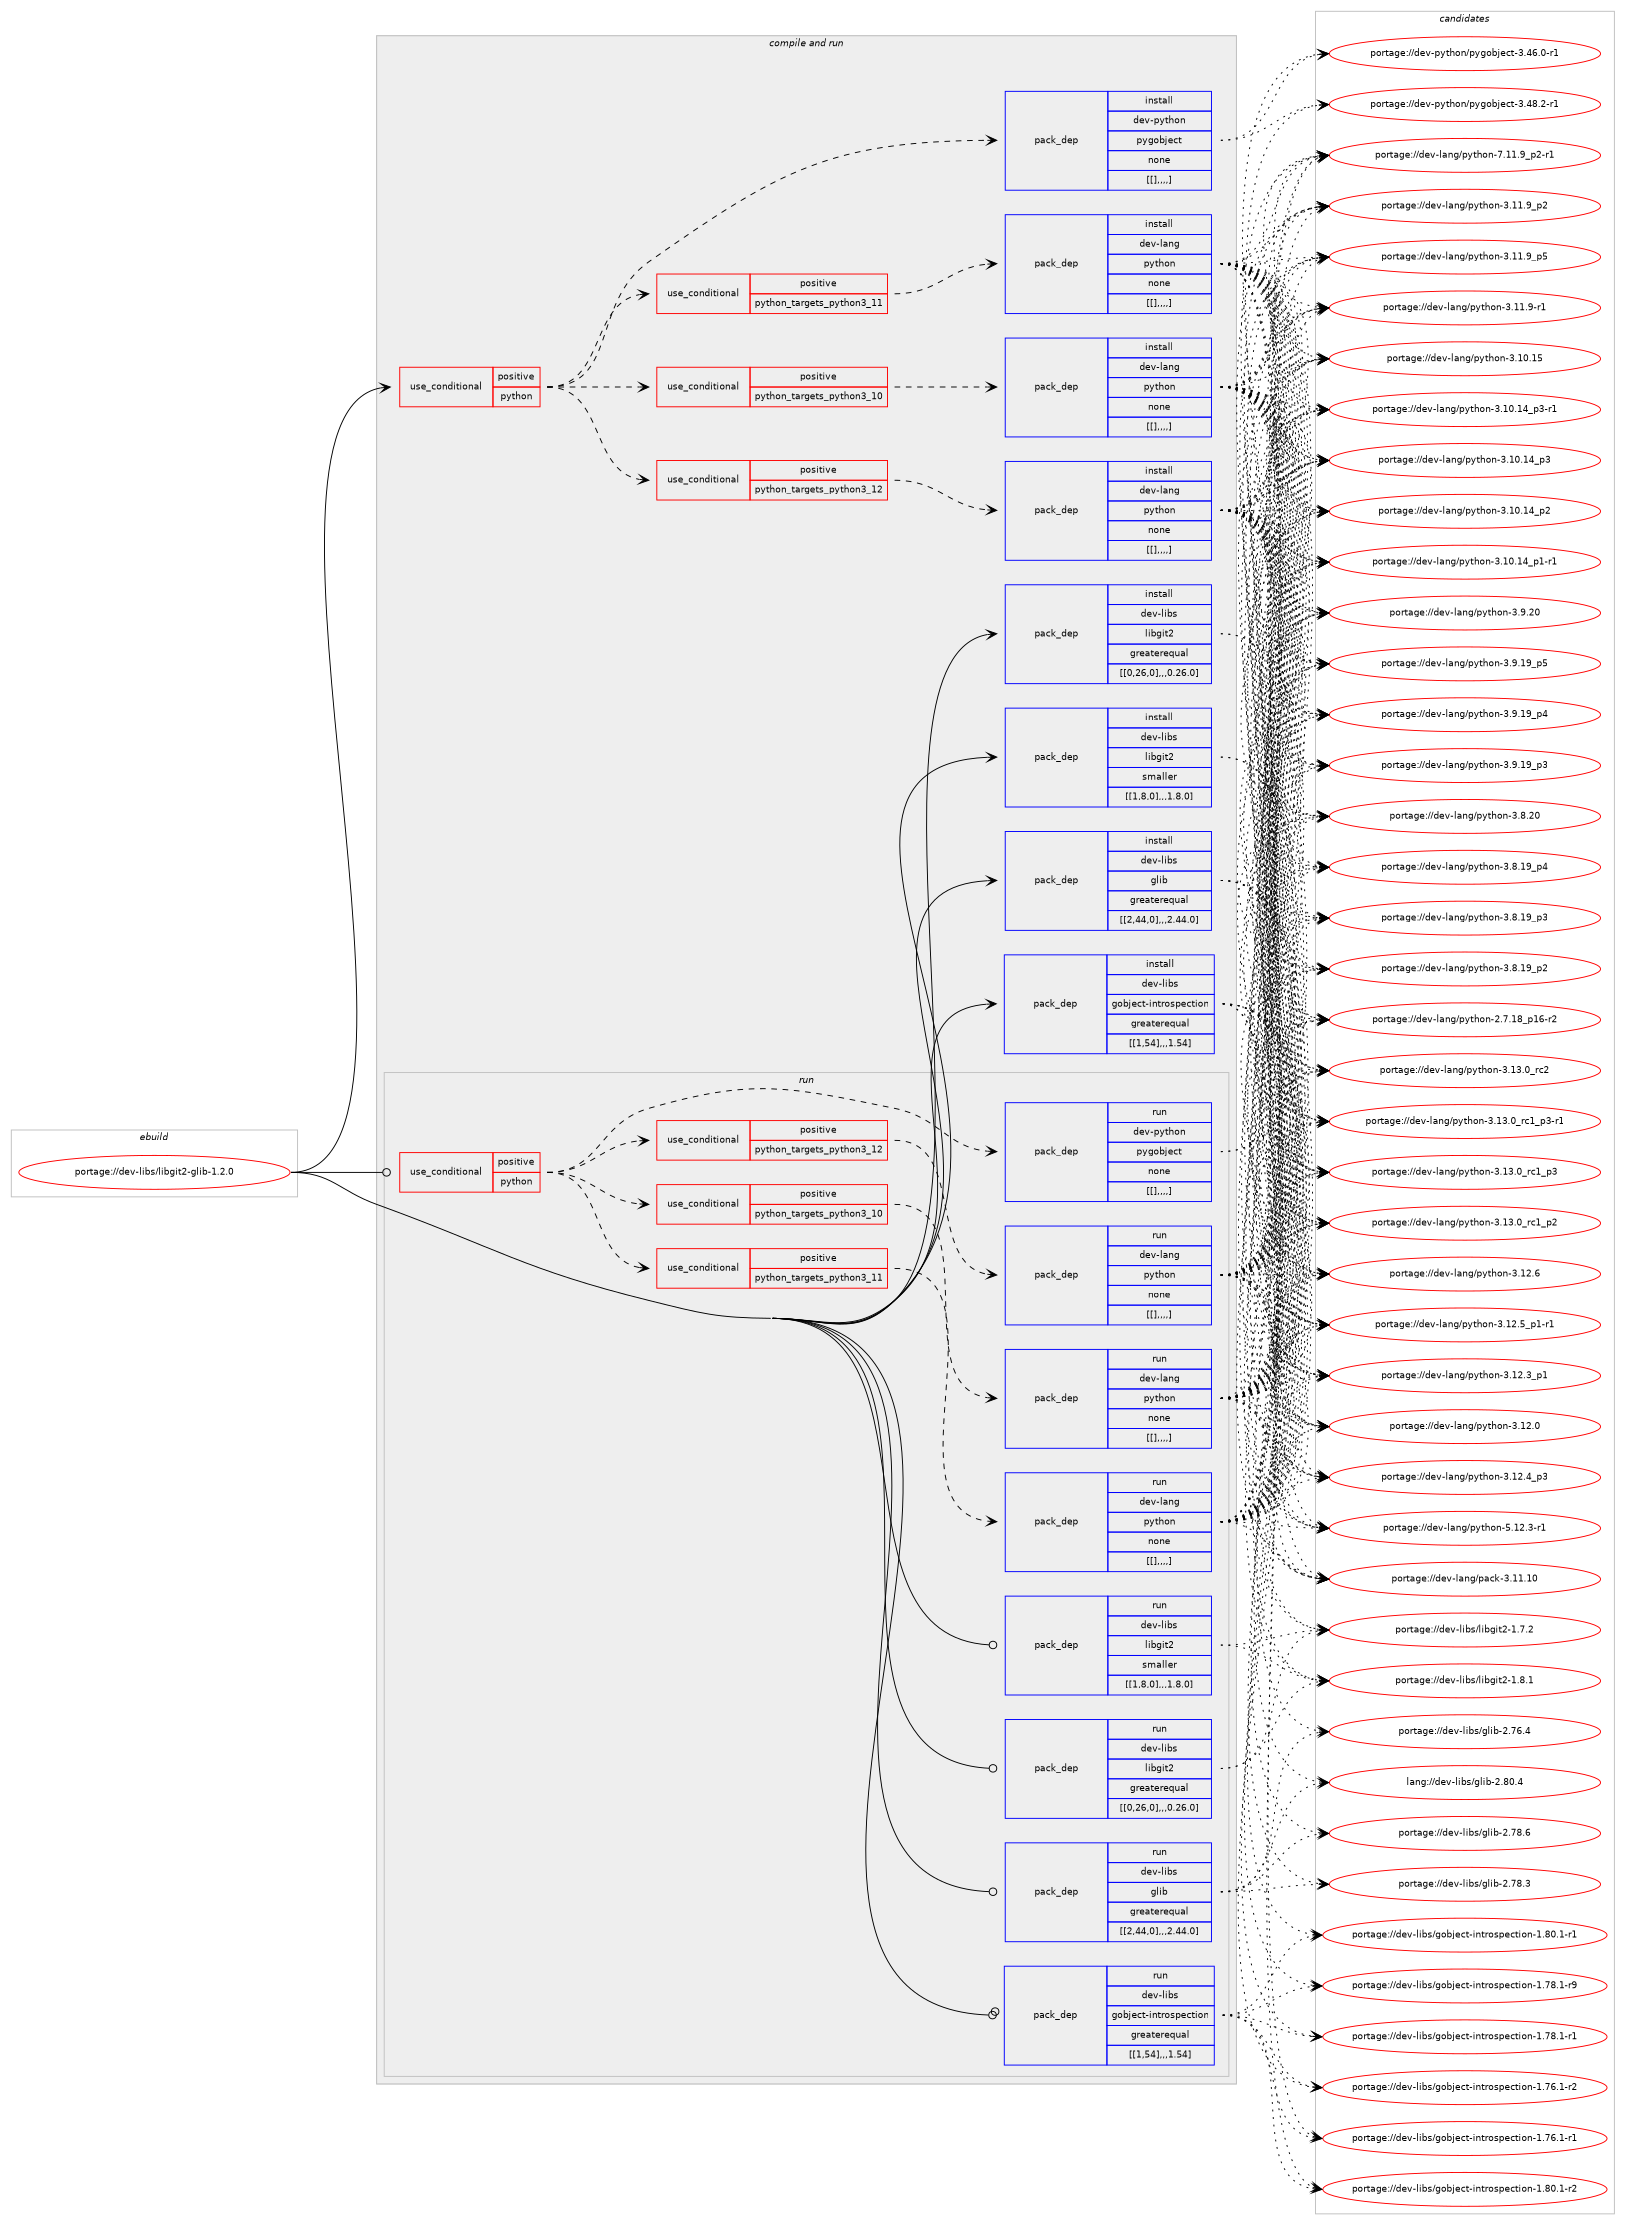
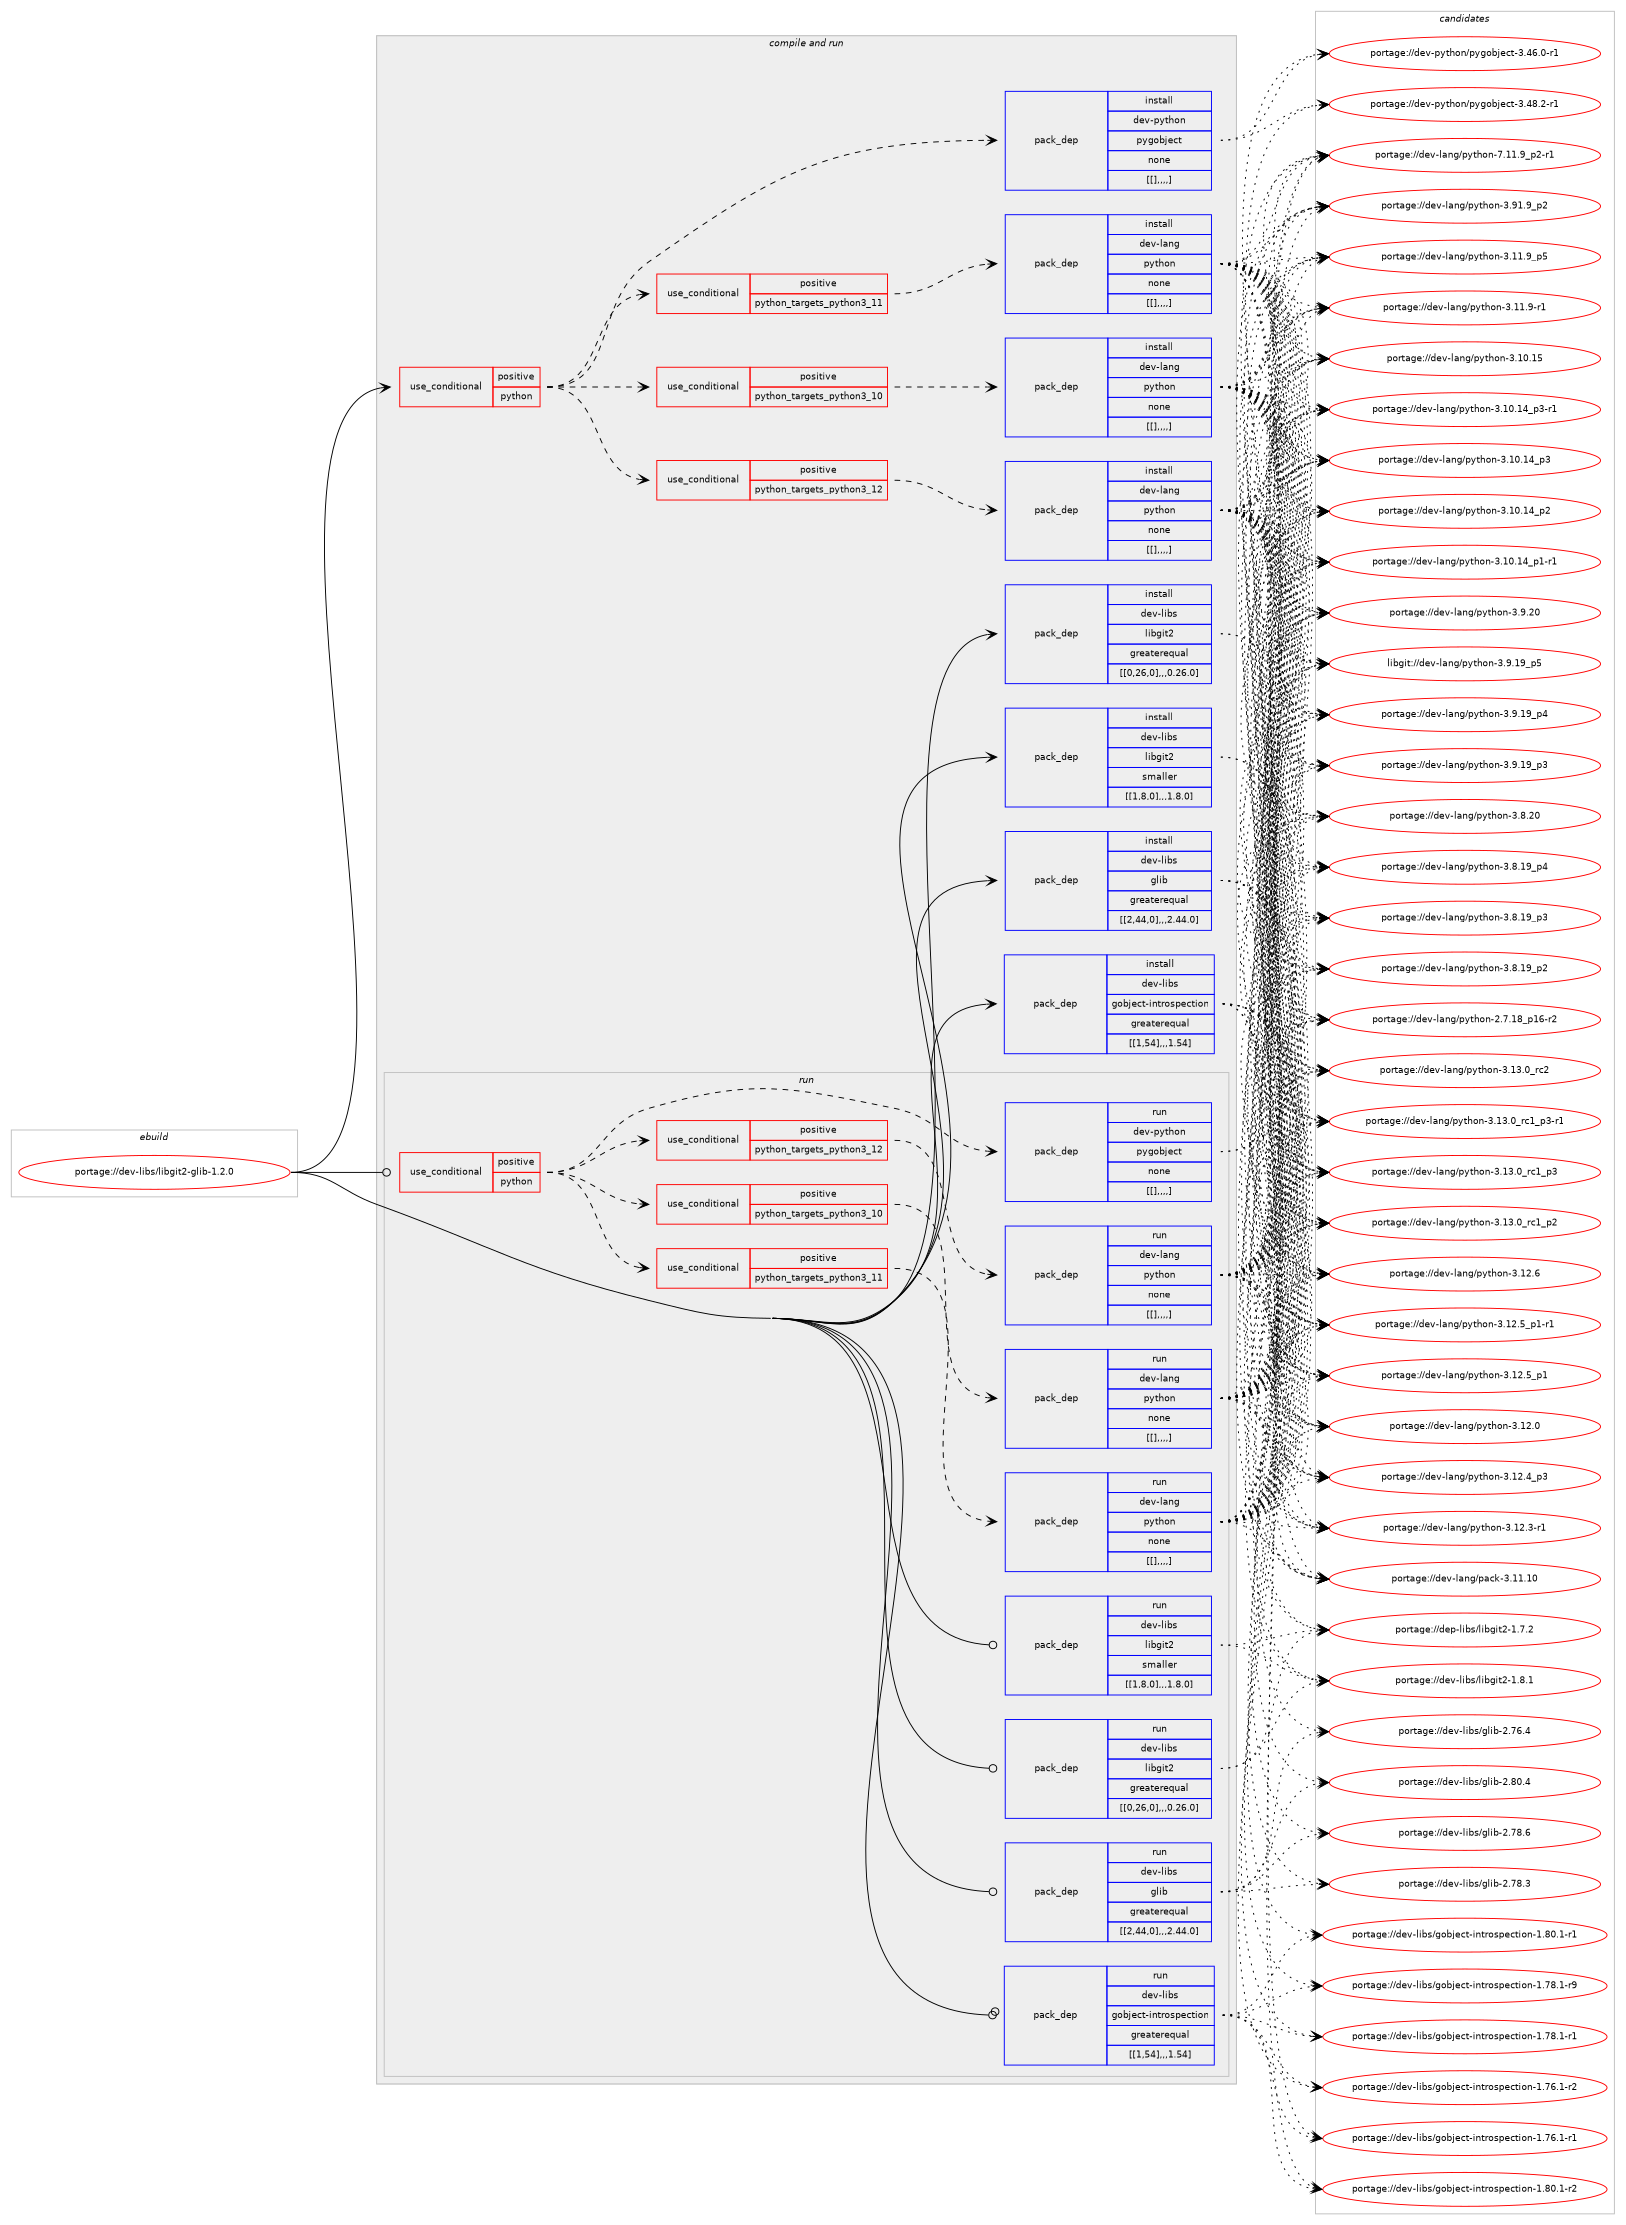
node "portage://dev-lang/python-3.11.9_p2": label "portage://dev-lang/python-3.11.9_p2" -> "portage://dev-lang/python-3.91.9_p2"
node "portage://dev-lang/python-3.9.19_p5": label "portage://dev-lang/python-3.9.19_p5" -> "libgit://dev-lang/python-3.9.19_p5"
node "portage://dev-lang/python-3.12.3_p1": label "portage://dev-lang/python-3.12.3_p1" -> "portage://dev-lang/python-3.12.5_p1"
node "portage://dev-lang/python-5.12.3-r1": label "portage://dev-lang/python-5.12.3-r1" -> "portage://dev-lang/python-3.12.3-r1"
node "portage://dev-libs/libgit2-1.7.2": label "portage://dev-libs/libgit2-1.7.2" -> "portage://dep-libs/libgit2-1.7.2"
node "lang://dev-libs/glib-2.80.4": label "lang://dev-libs/glib-2.80.4" -> "portage://dev-libs/glib-2.80.4"
